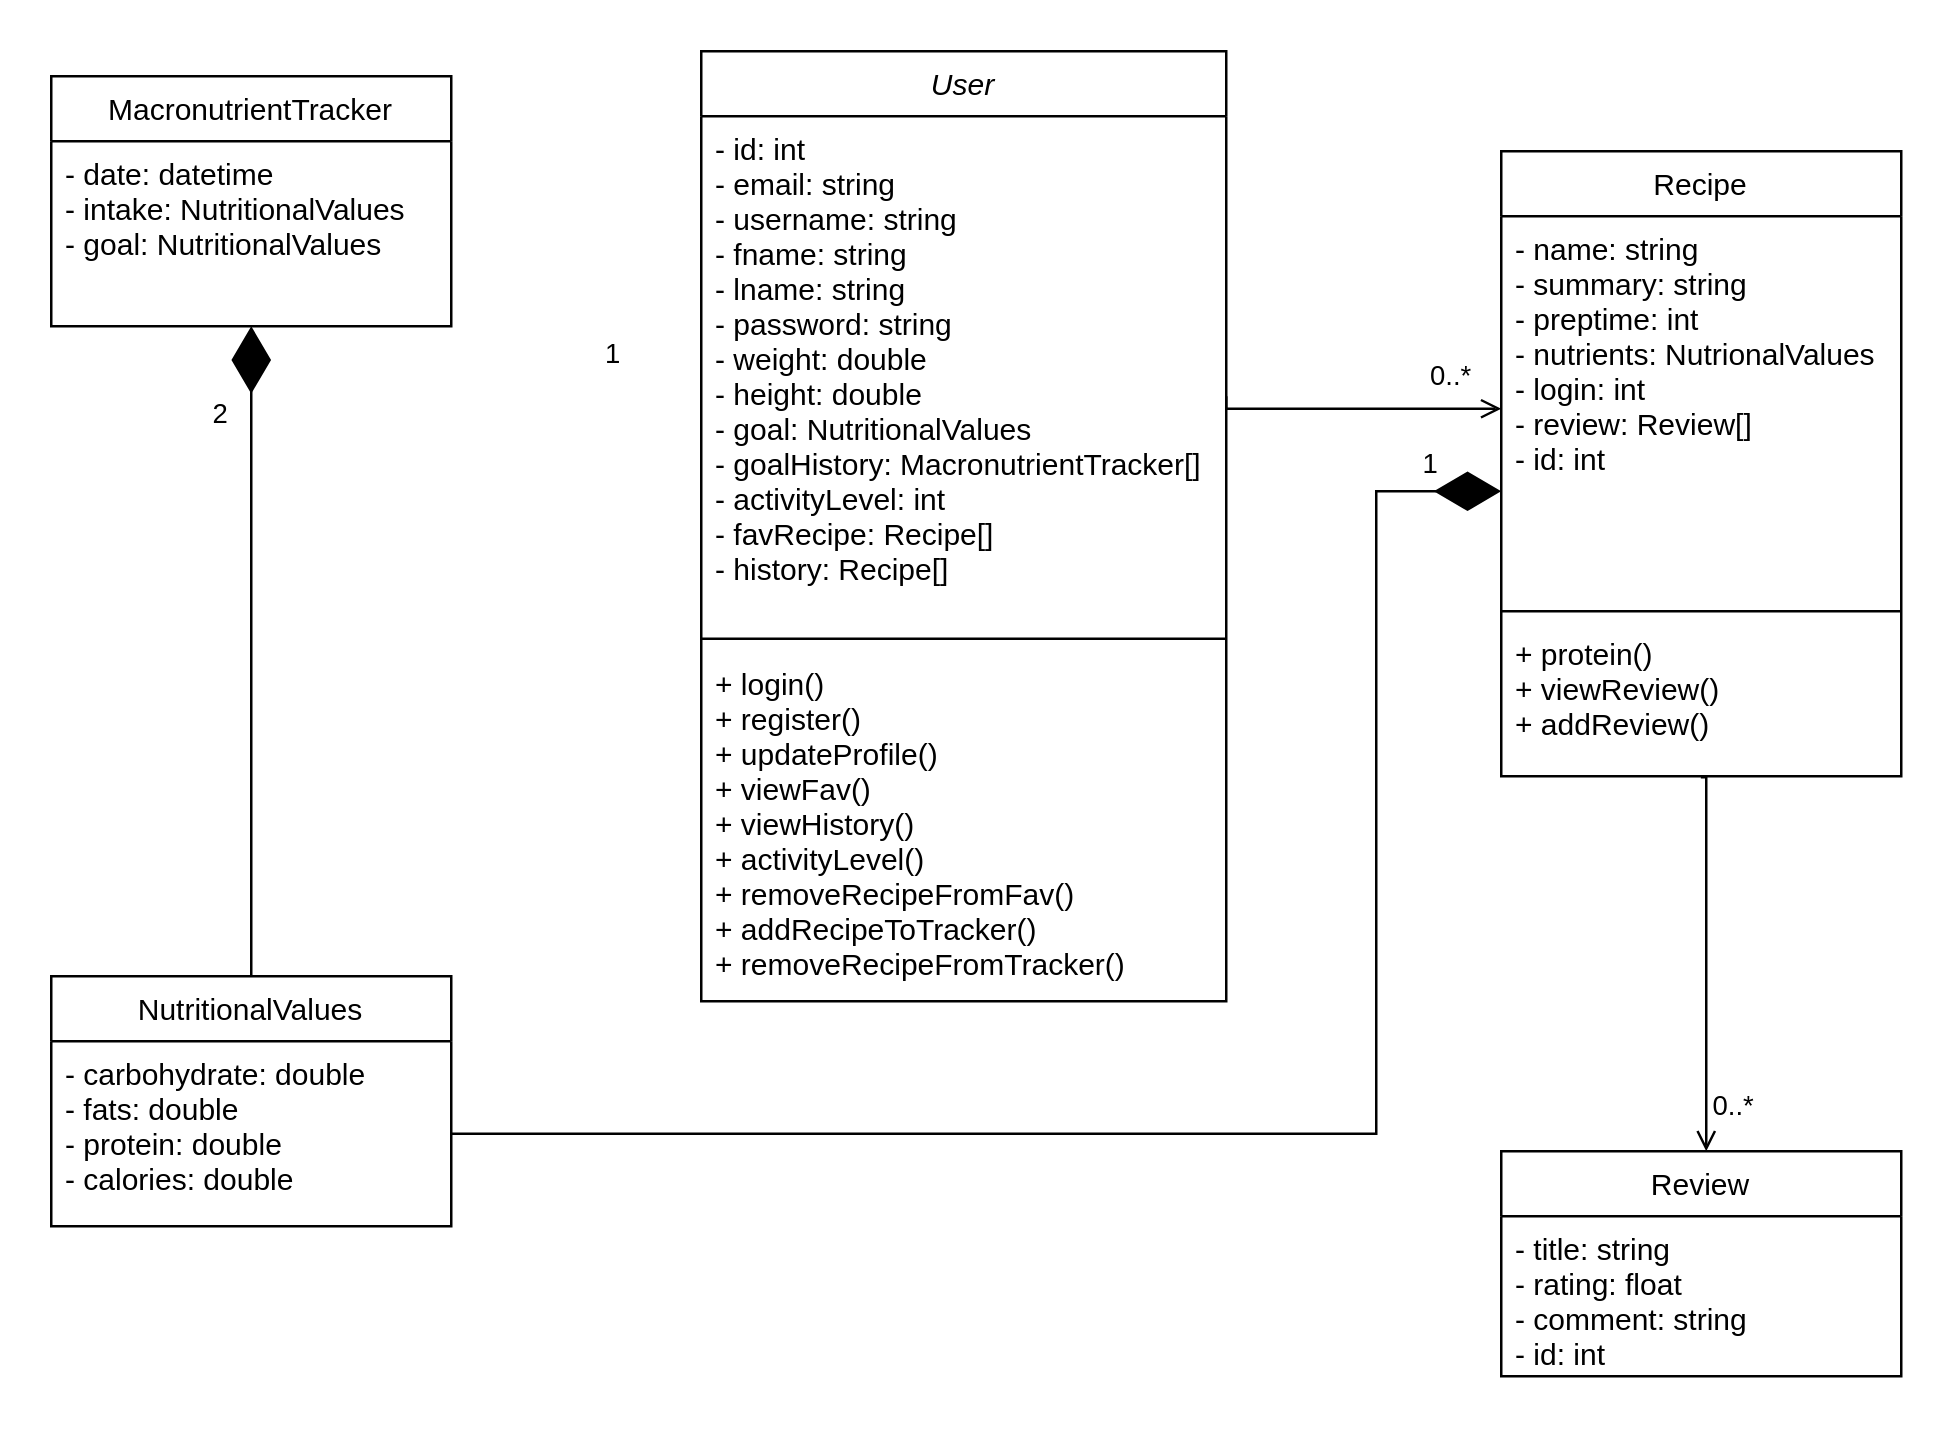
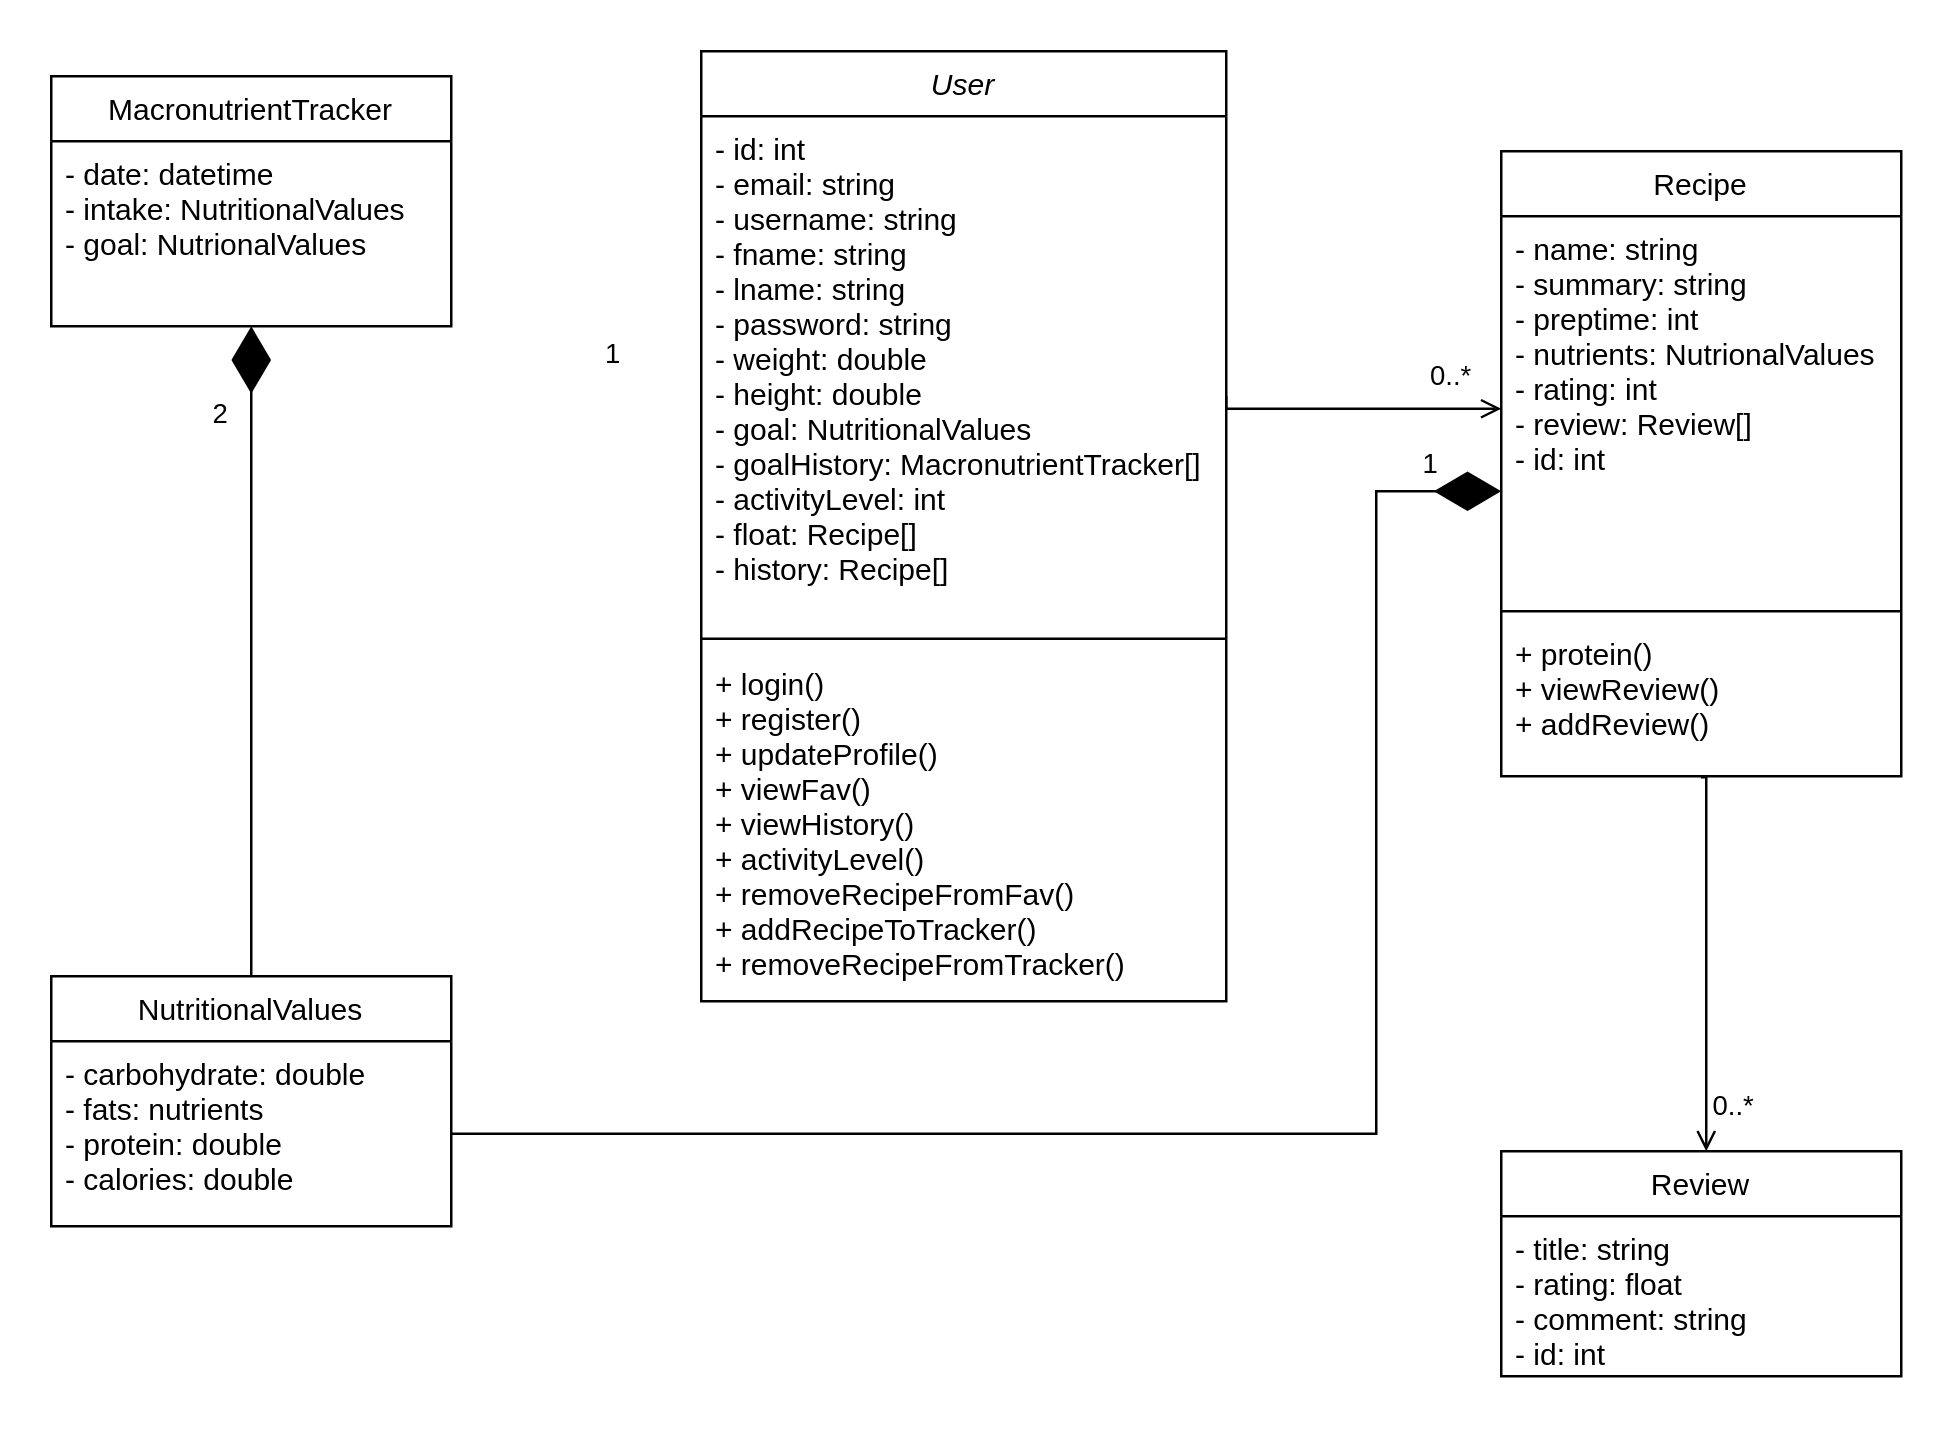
node "- id: int - email: string - username: string - fname: string - lname: string - password: string - weight: double - height: double - goal: NutritionalValues - goalHistory: MacronutrientTracker[] - activityLevel: int - favRecipe: Recipe[] - history: Recipe[]": label "- id: int - email: string - username: string - fname: string - lname: string - password: string - weight: double - height: double - goal: NutritionalValues - goalHistory: MacronutrientTracker[] - activityLevel: int - favRecipe: Recipe[] - history: Recipe[]" -> "- id: int - email: string - username: string - fname: string - lname: string - password: string - weight: double - height: double - goal: NutritionalValues - goalHistory: MacronutrientTracker[] - activityLevel: int - float: Recipe[] - history: Recipe[]"
node "- date: datetime - intake: NutritionalValues - goal: NutritionalValues": label "- date: datetime - intake: NutritionalValues - goal: NutritionalValues" -> "- date: datetime - intake: NutritionalValues - goal: NutrionalValues"
node "- name: string - summary: string - preptime: int - nutrients: NutrionalValues - login: int - review: Review[] - id: int": label "- name: string - summary: string - preptime: int - nutrients: NutrionalValues - login: int - review: Review[] - id: int" -> "- name: string - summary: string - preptime: int - nutrients: NutrionalValues - rating: int - review: Review[] - id: int"
node "- carbohydrate: double - fats: double - protein: double - calories: double": label "- carbohydrate: double - fats: double - protein: double - calories: double" -> "- carbohydrate: double - fats: nutrients - protein: double - calories: double"
